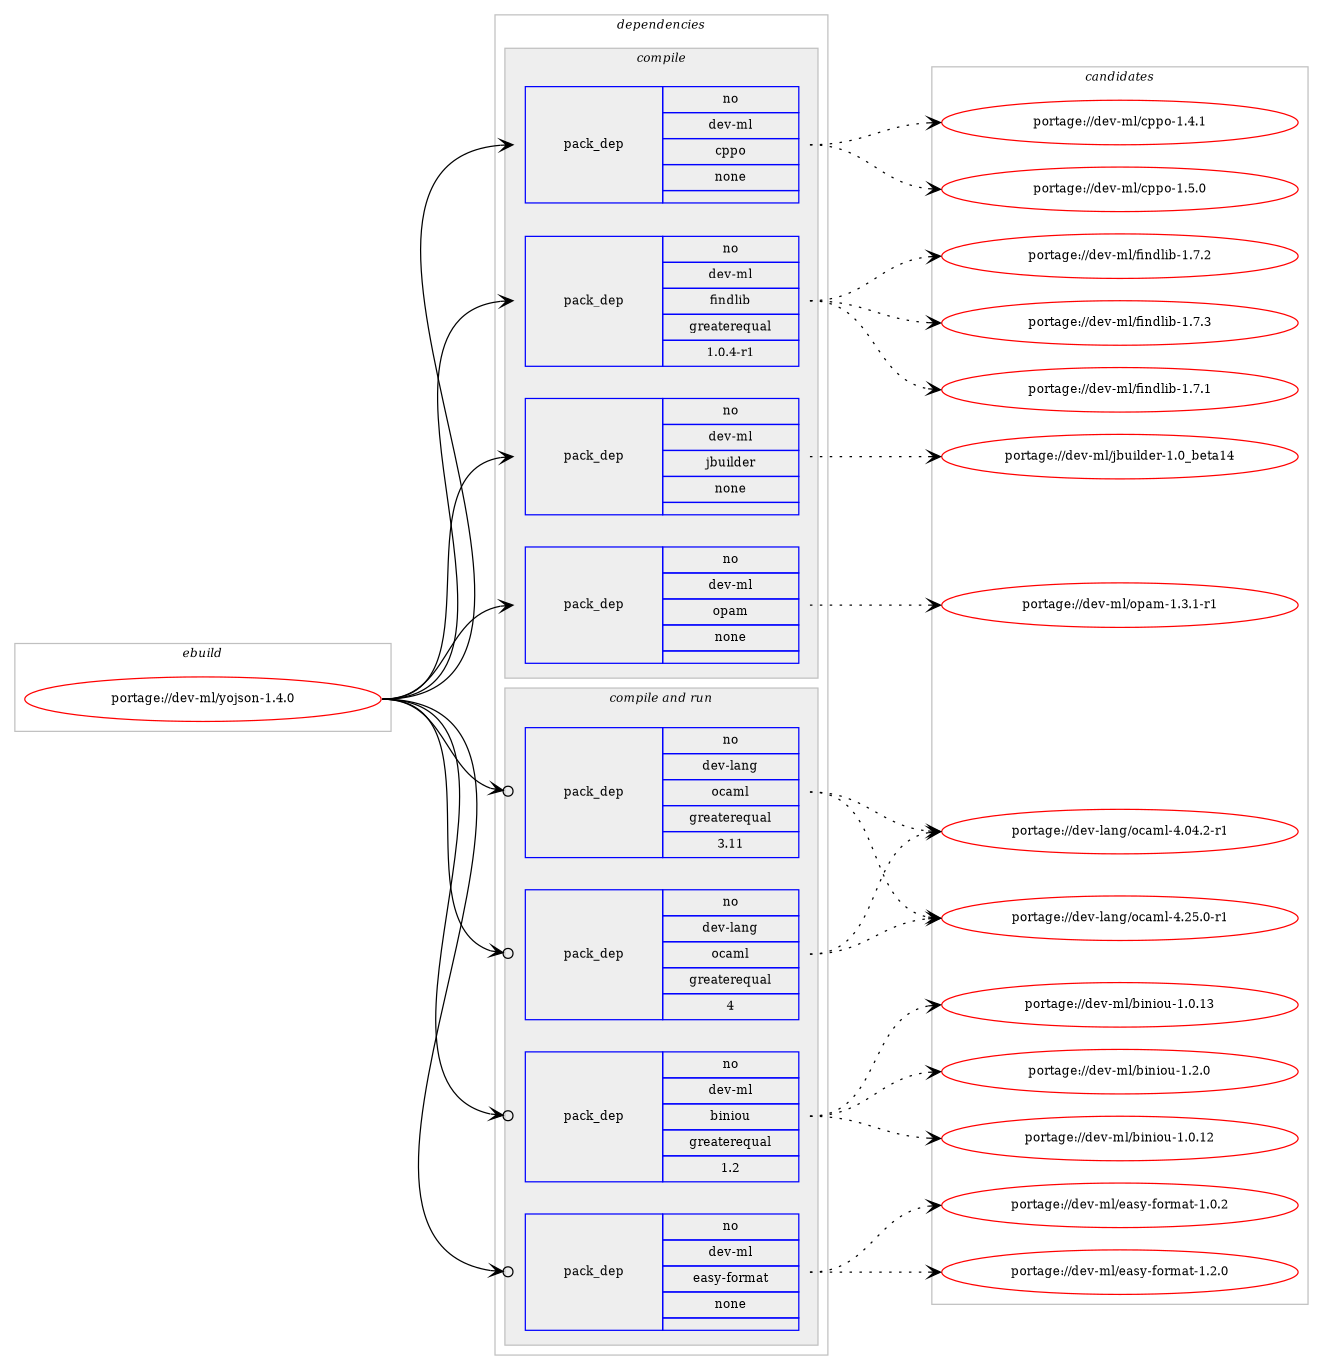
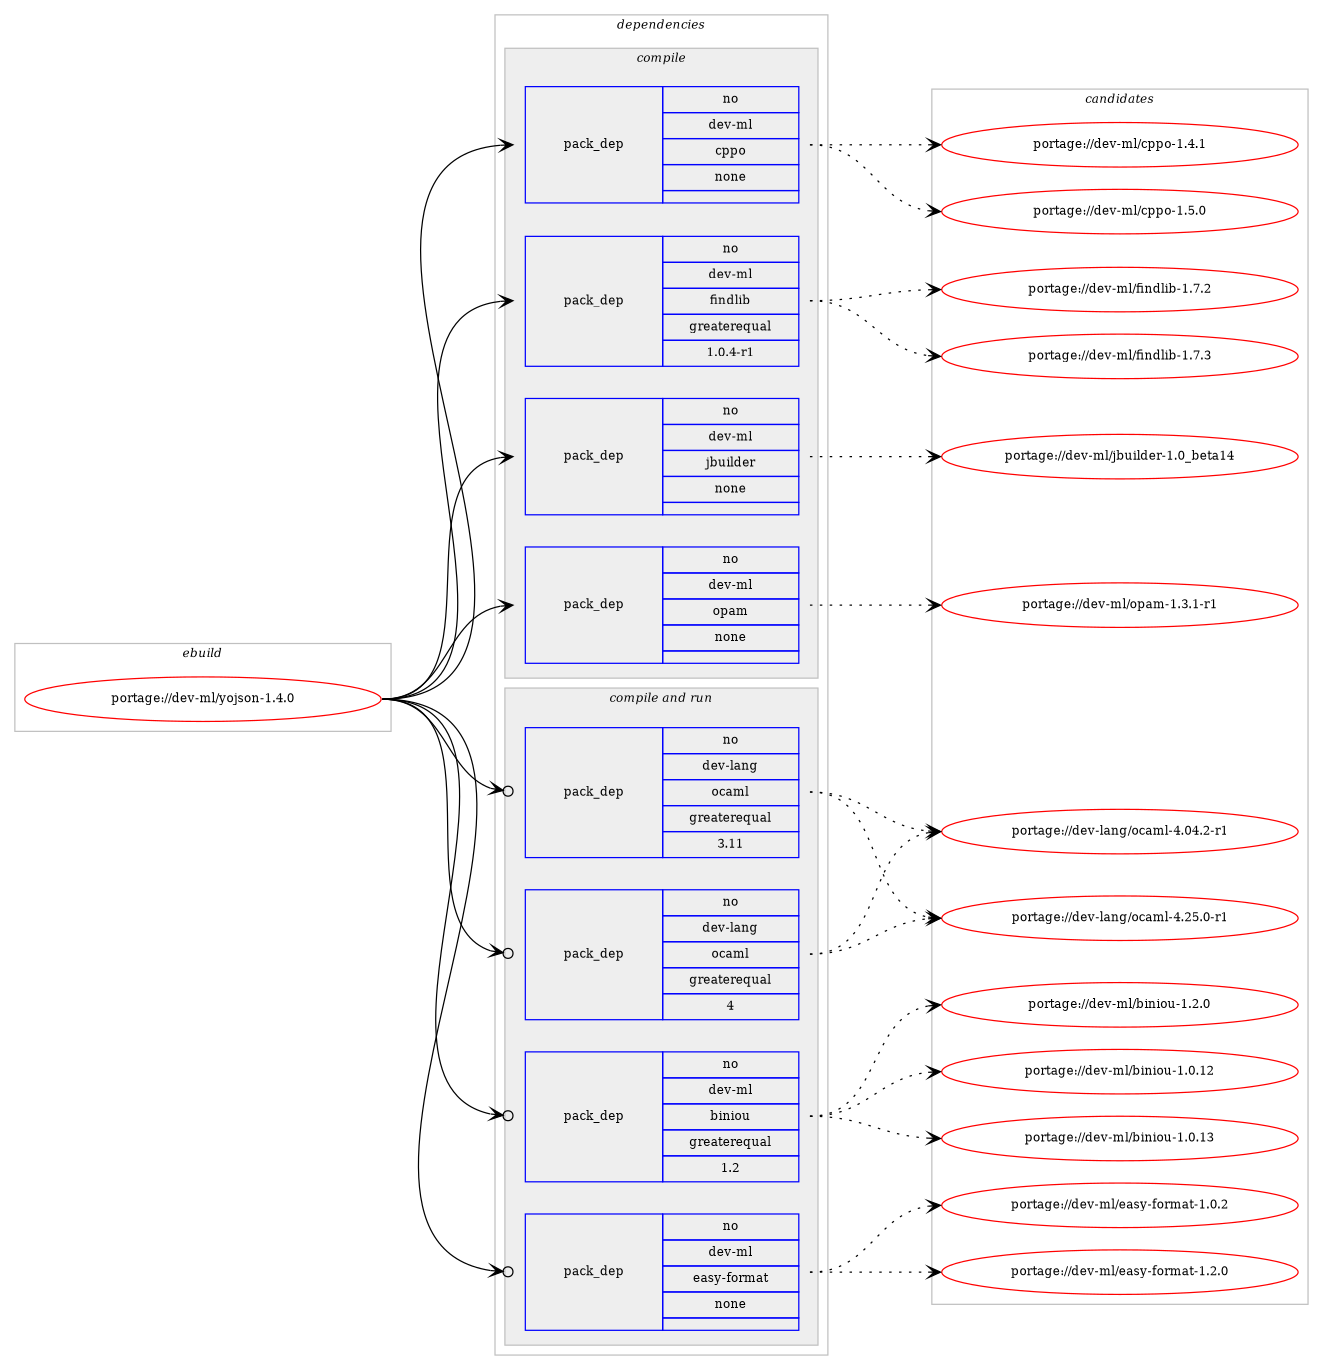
node "portage://dev-ml/findlib-1.7.1": removed
